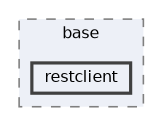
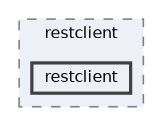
cluster "base": label "base" -> "restclient"
